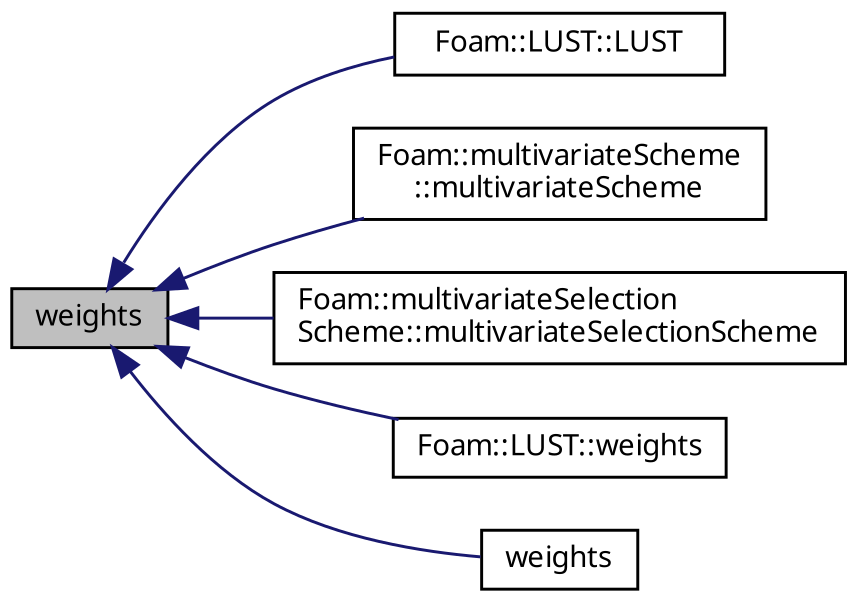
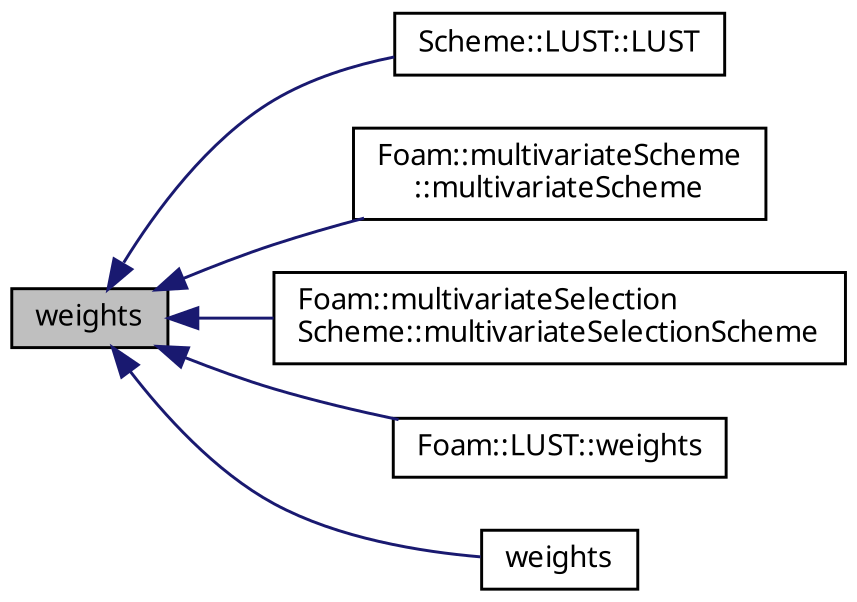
node "Foam::LUST::LUST": label "Foam::LUST::LUST" -> "Scheme::LUST::LUST"
